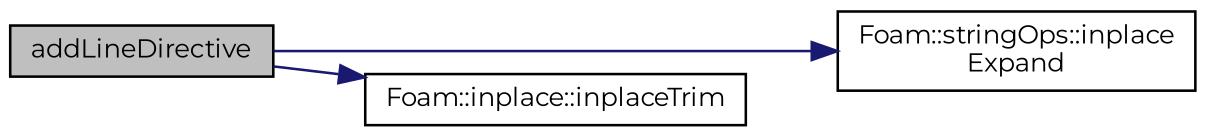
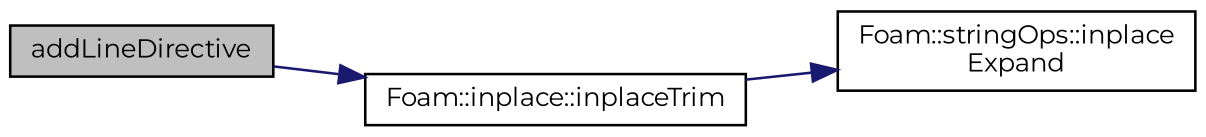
edge "addLineDirective" -> "Foam::stringOps::inplace Expand": now "Foam::inplace::inplaceTrim" -> "Foam::stringOps::inplace Expand"
